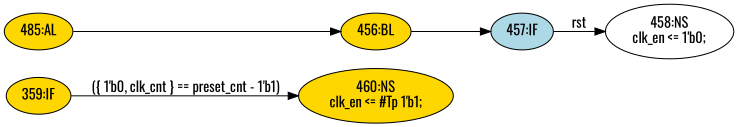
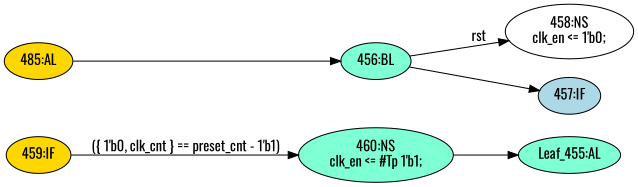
node "456:BL": fillcolor gold -> aquamarine
edge "457:IF" -> "458:NS clk_en <= 1'b0;": now "456:BL" -> "458:NS clk_en <= 1'b0;"
node "359:IF": label "359:IF" -> "459:IF"
node "460:NS clk_en <= #Tp 1'b1;": fillcolor gold -> aquamarine
node "Leaf_455:AL": added
